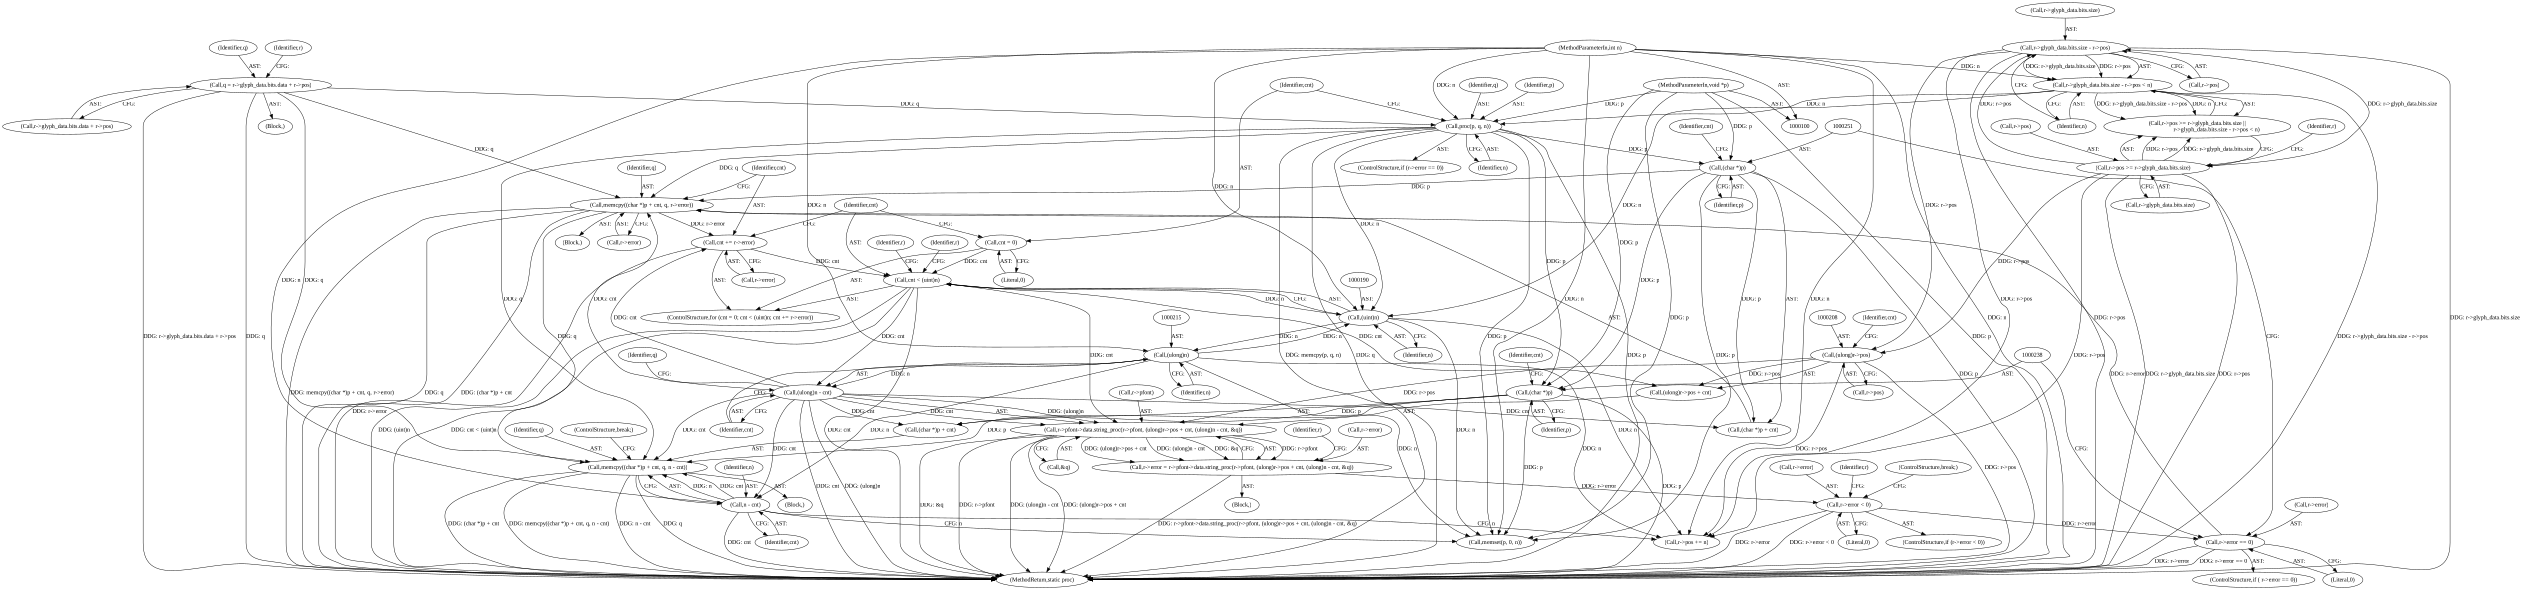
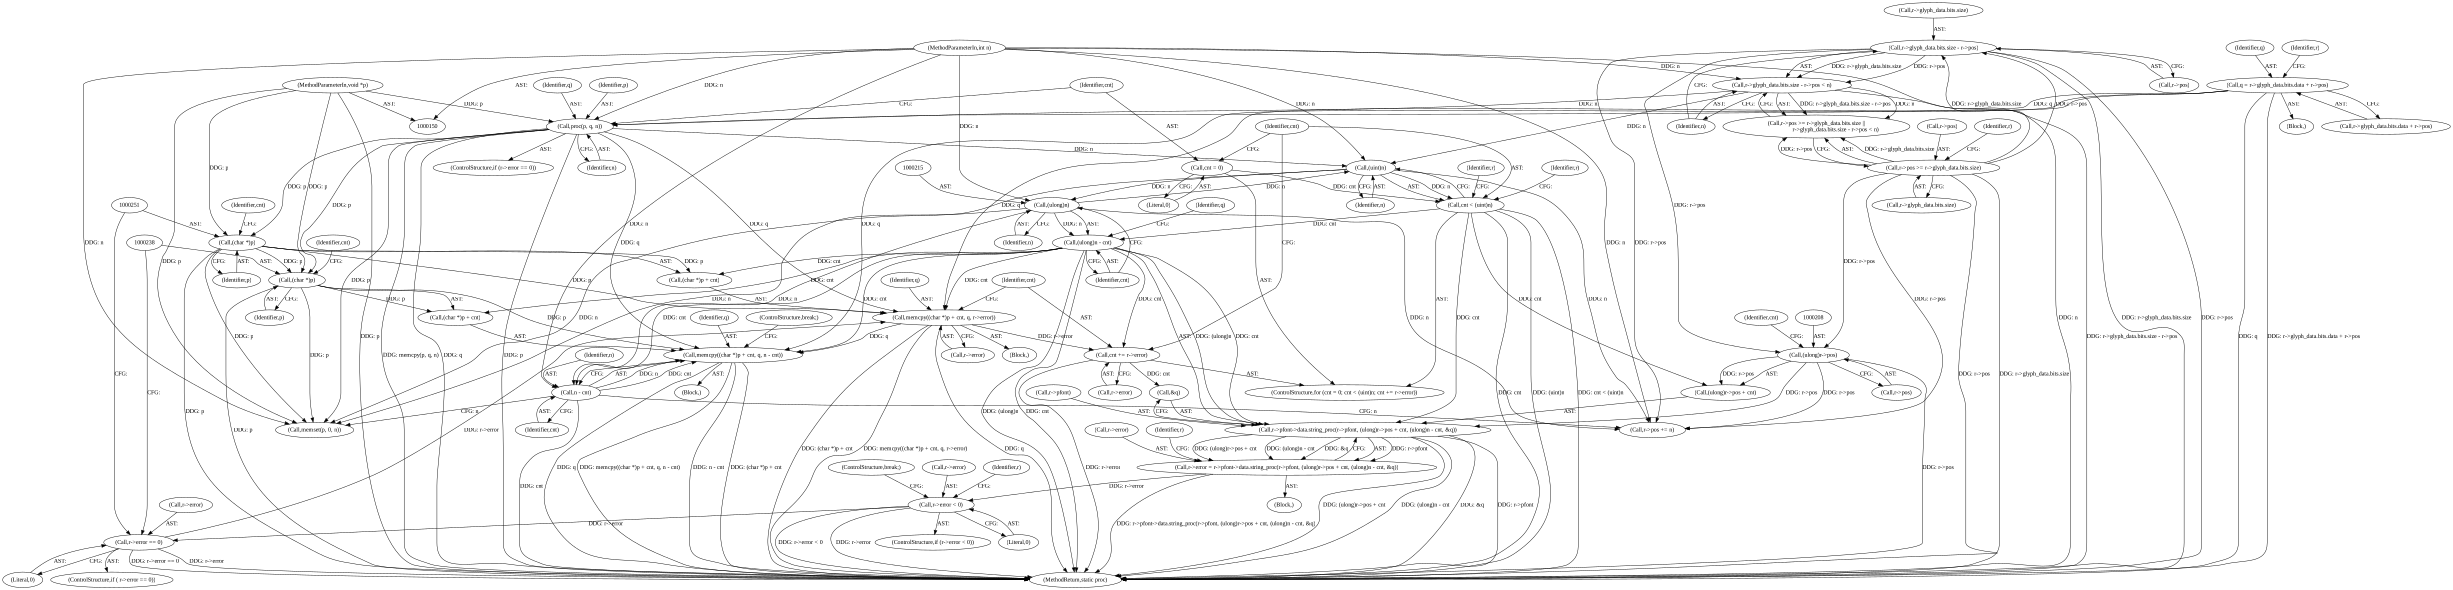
node "1000100": label "1000100" -> "1000150"
edge "(Call,cnt += r->error)" -> "(Call,cnt < (uint)n)": now "(Call,cnt += r->error)" -> "(Call,&q)"
node "1000190": removed
